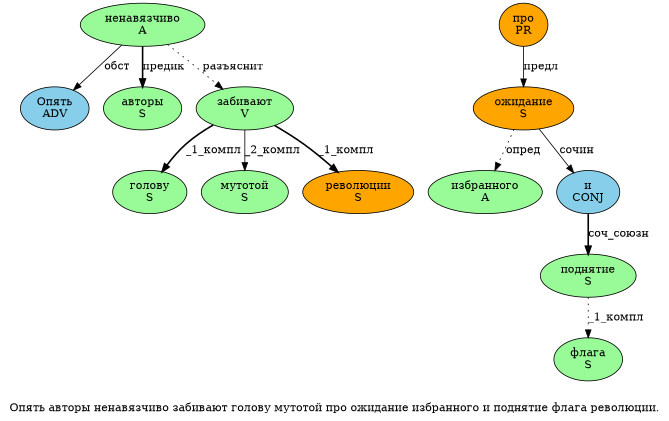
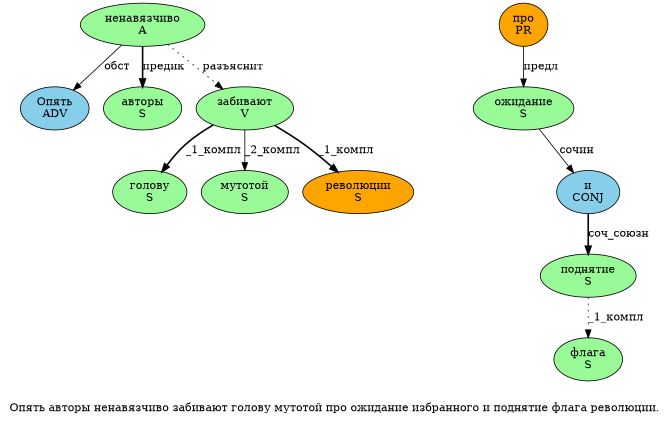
node "ожидание S": fillcolor orange -> palegreen
node "избранного A": removed
